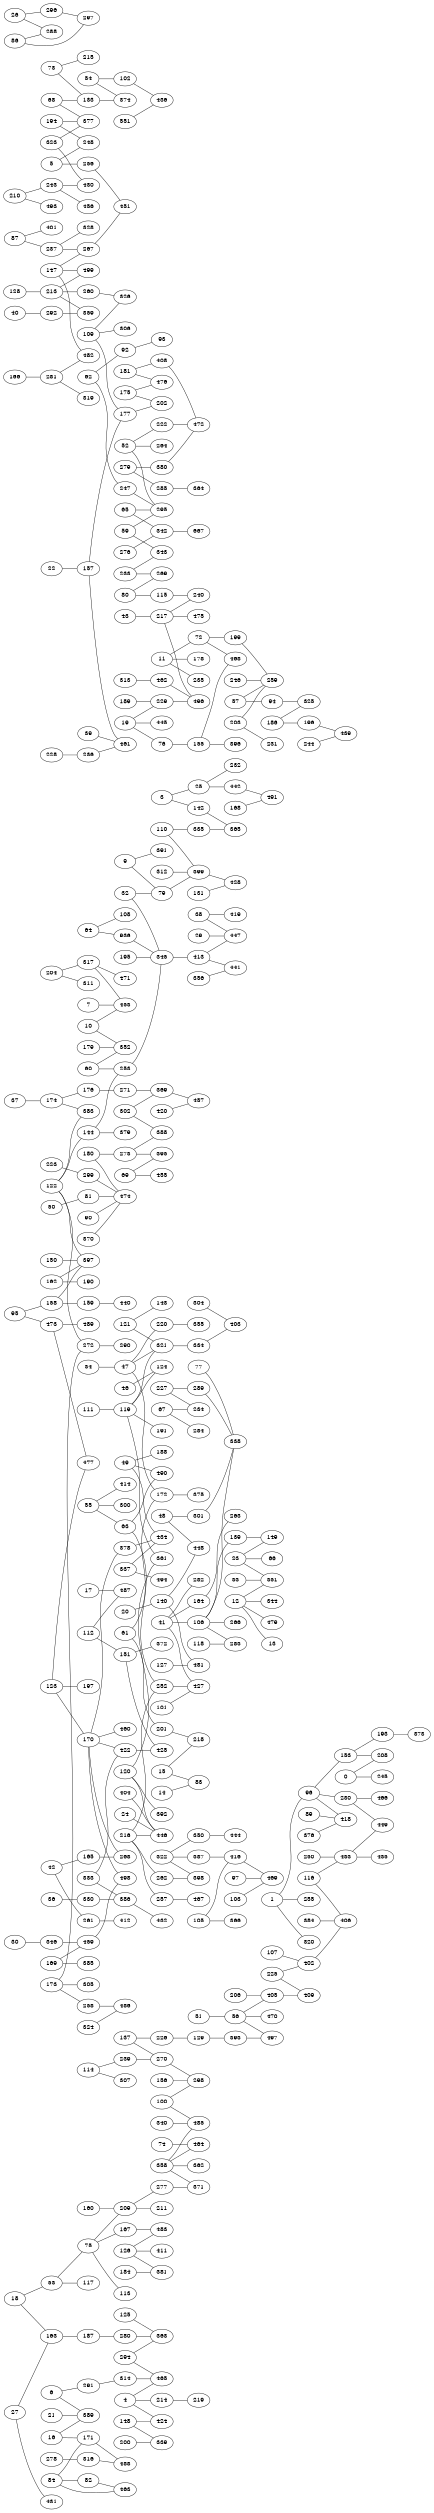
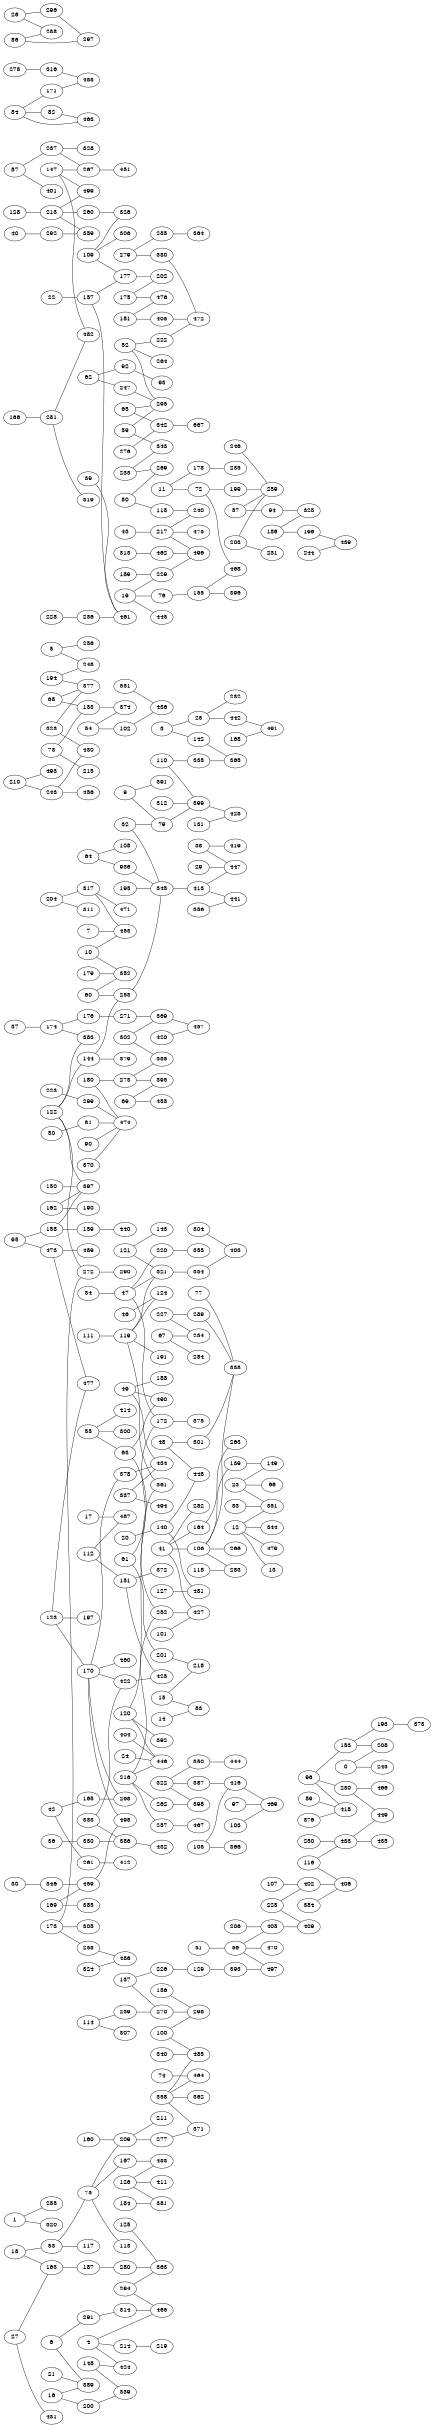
edge "256" -- "451": removed
edge "11" -- "235": now "178" -- "235"
edge "96" -- "1": removed
edge "16" -- "171": now "16" -- "200"
